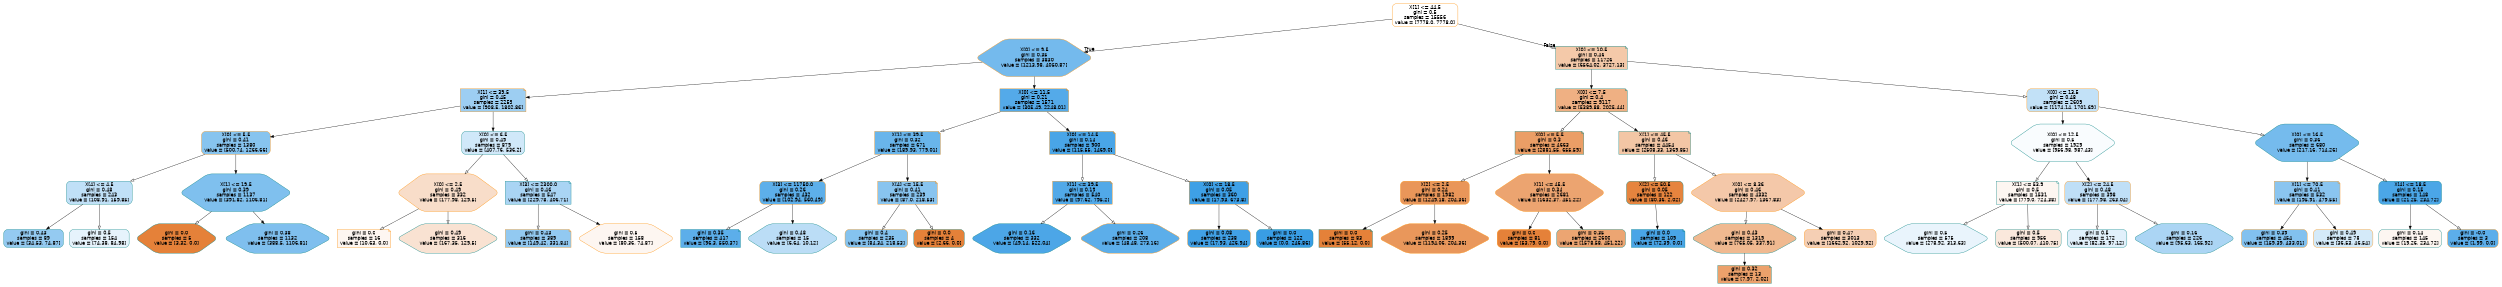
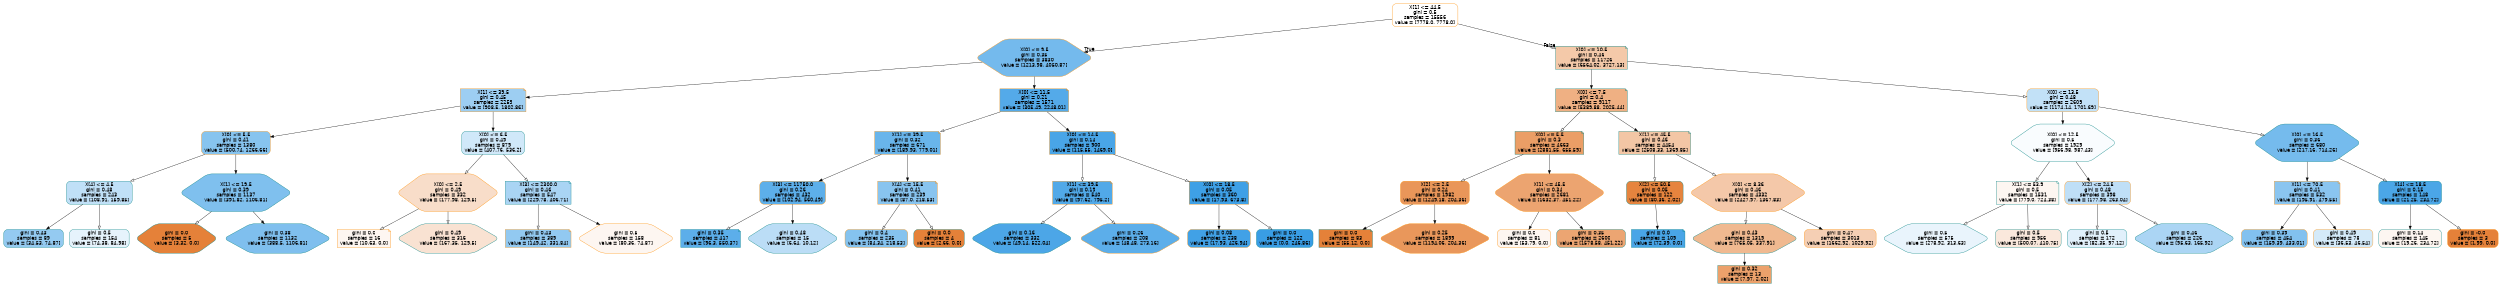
node "gini = 0.0 samples = 81 value = [53.79, 0.0]": fillcolor #e58139 -> #fdf6f1
node "gini = 0.16 samples = 226 value = [95.63, 165.92]": label "gini = 0.16 samples = 226 value = [95.63, 165.92]" -> "gini = 0.46 samples = 226 value = [95.63, 165.92]"
node "gini = -0.0 samples = 3 value = [1.99, 0.0]": fillcolor #5caeea -> #e58139
